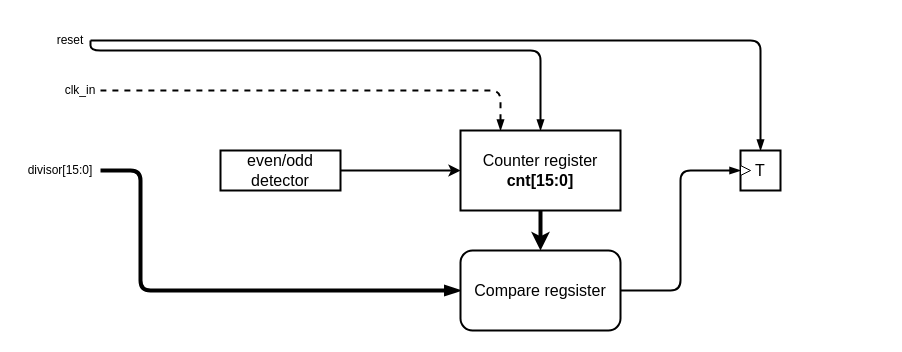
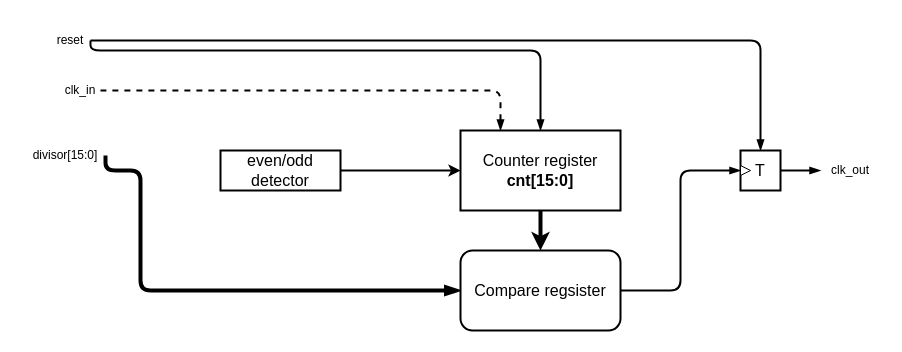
node "divisor[15:0]": moved (61, 171) -> (66, 156)
edge "T" -> "clk_out": added
node "clk_out": added
